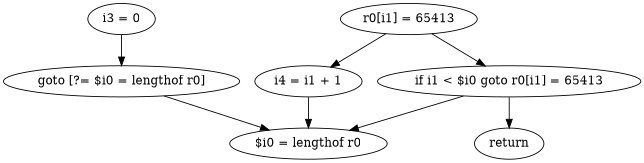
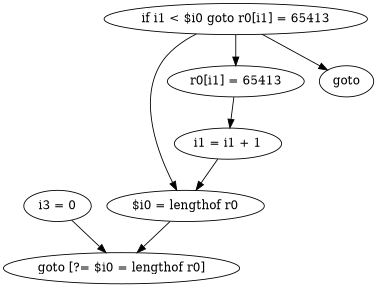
edge "r0[i1] = 65413" -> "if i1 < $i0 goto r0[i1] = 65413": reversed
node "i4 = i1 + 1": label "i4 = i1 + 1" -> "i1 = i1 + 1"
edge "goto [?= $i0 = lengthof r0]" -> "$i0 = lengthof r0": reversed
node "return": label "return" -> "goto"
